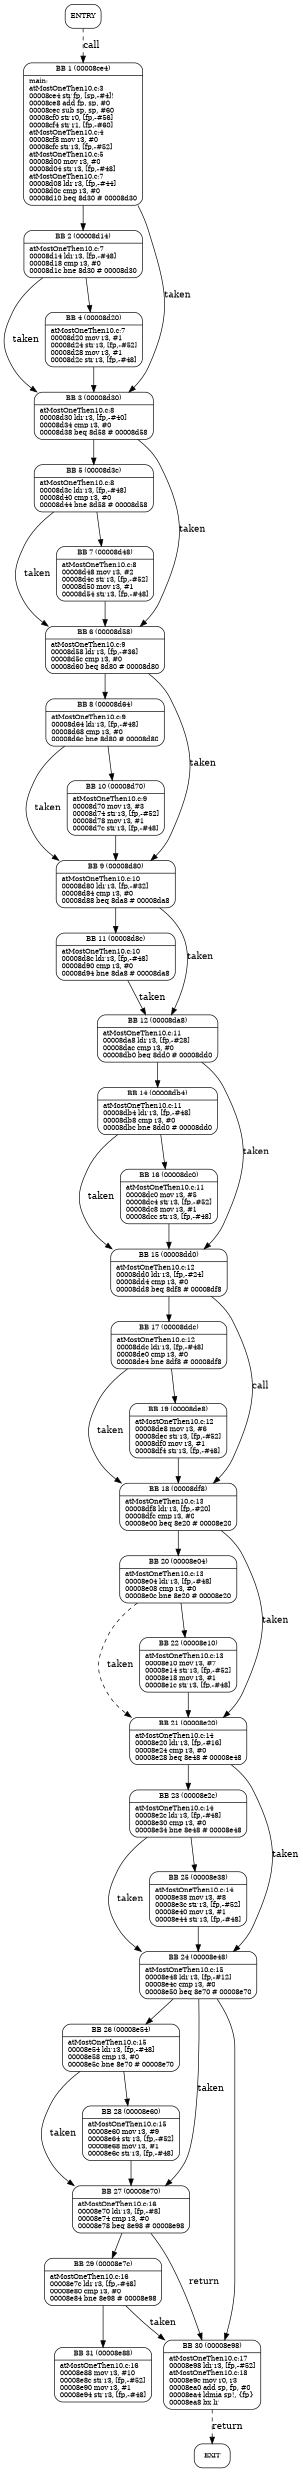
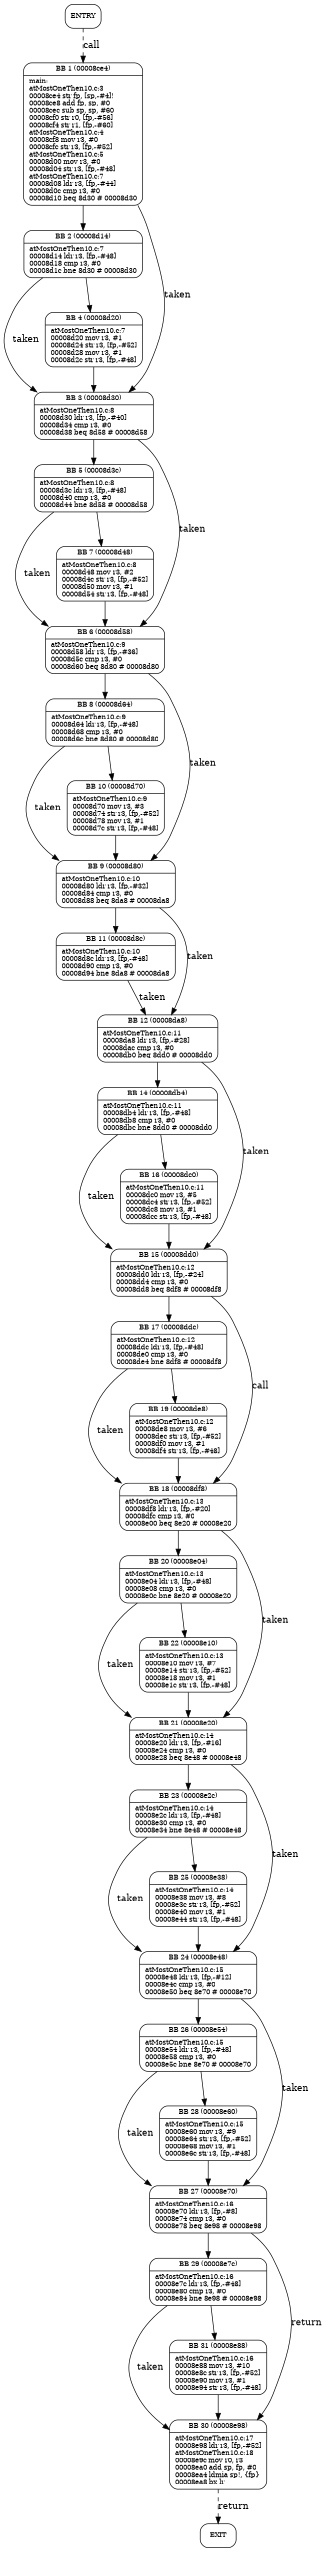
edge "BB 20 (00008e04)" -> "BB 21 (00008e20)": style dashed -> solid
edge "BB 24 (00008e48)" -> "BB 30 (00008e98)": now "BB 31 (00008e88)" -> "BB 30 (00008e98)"
